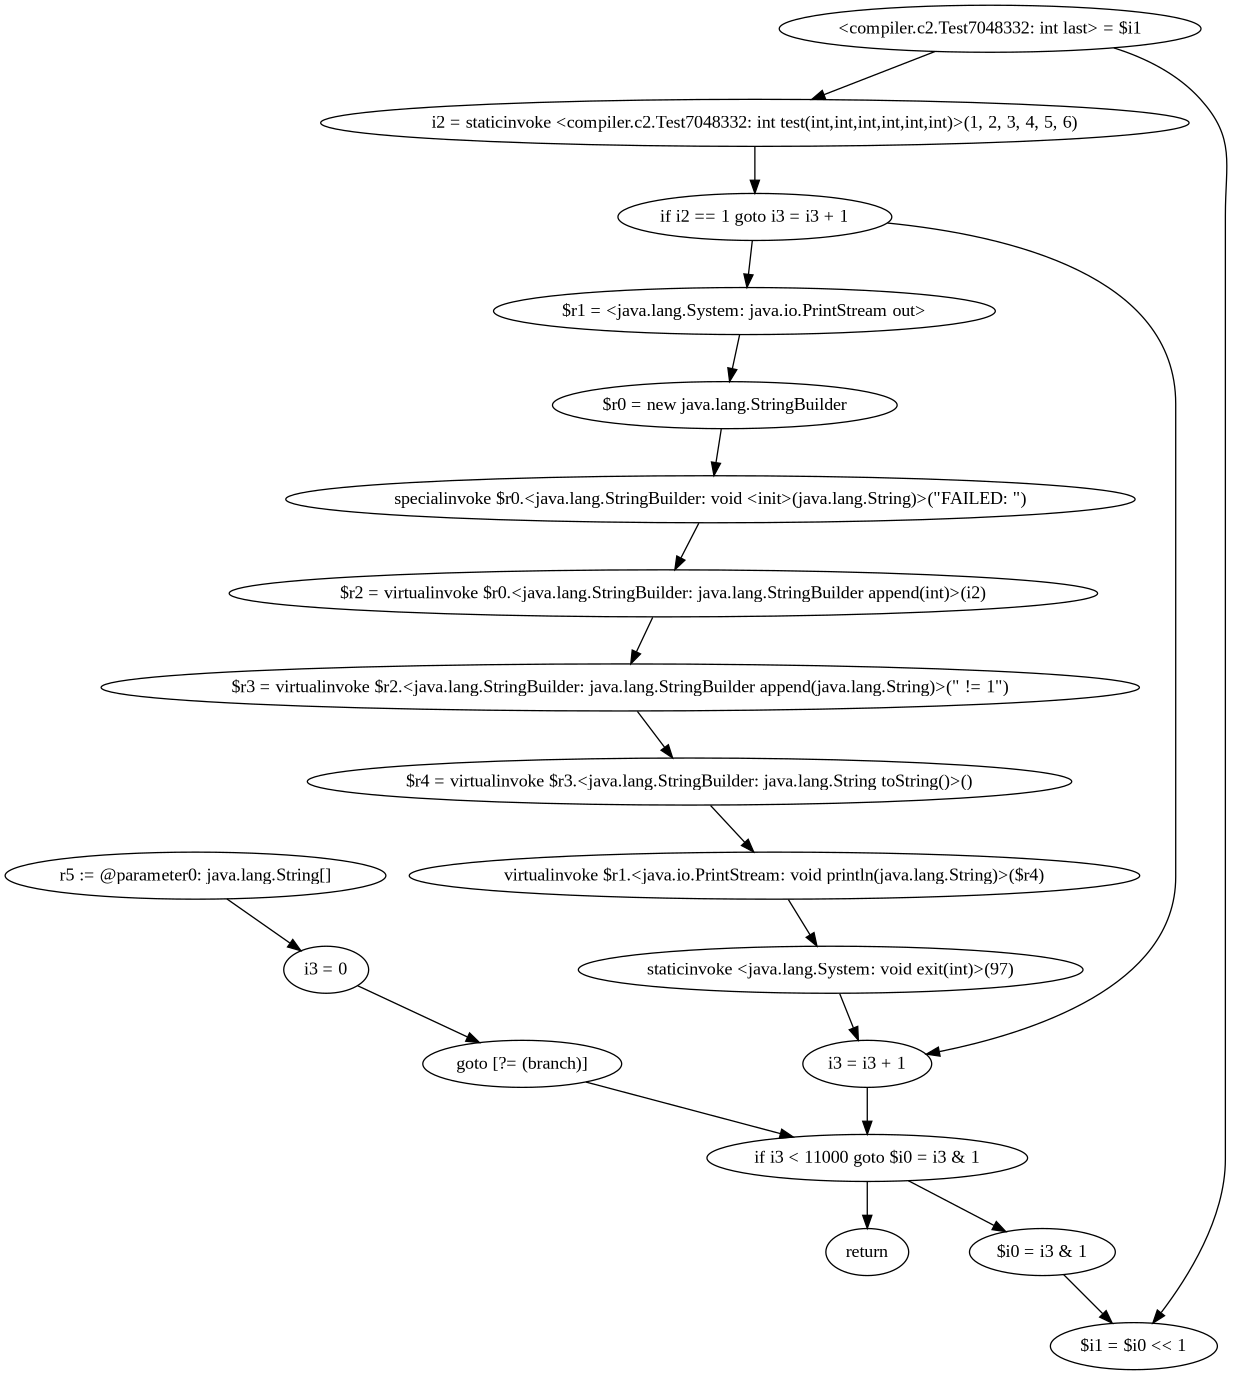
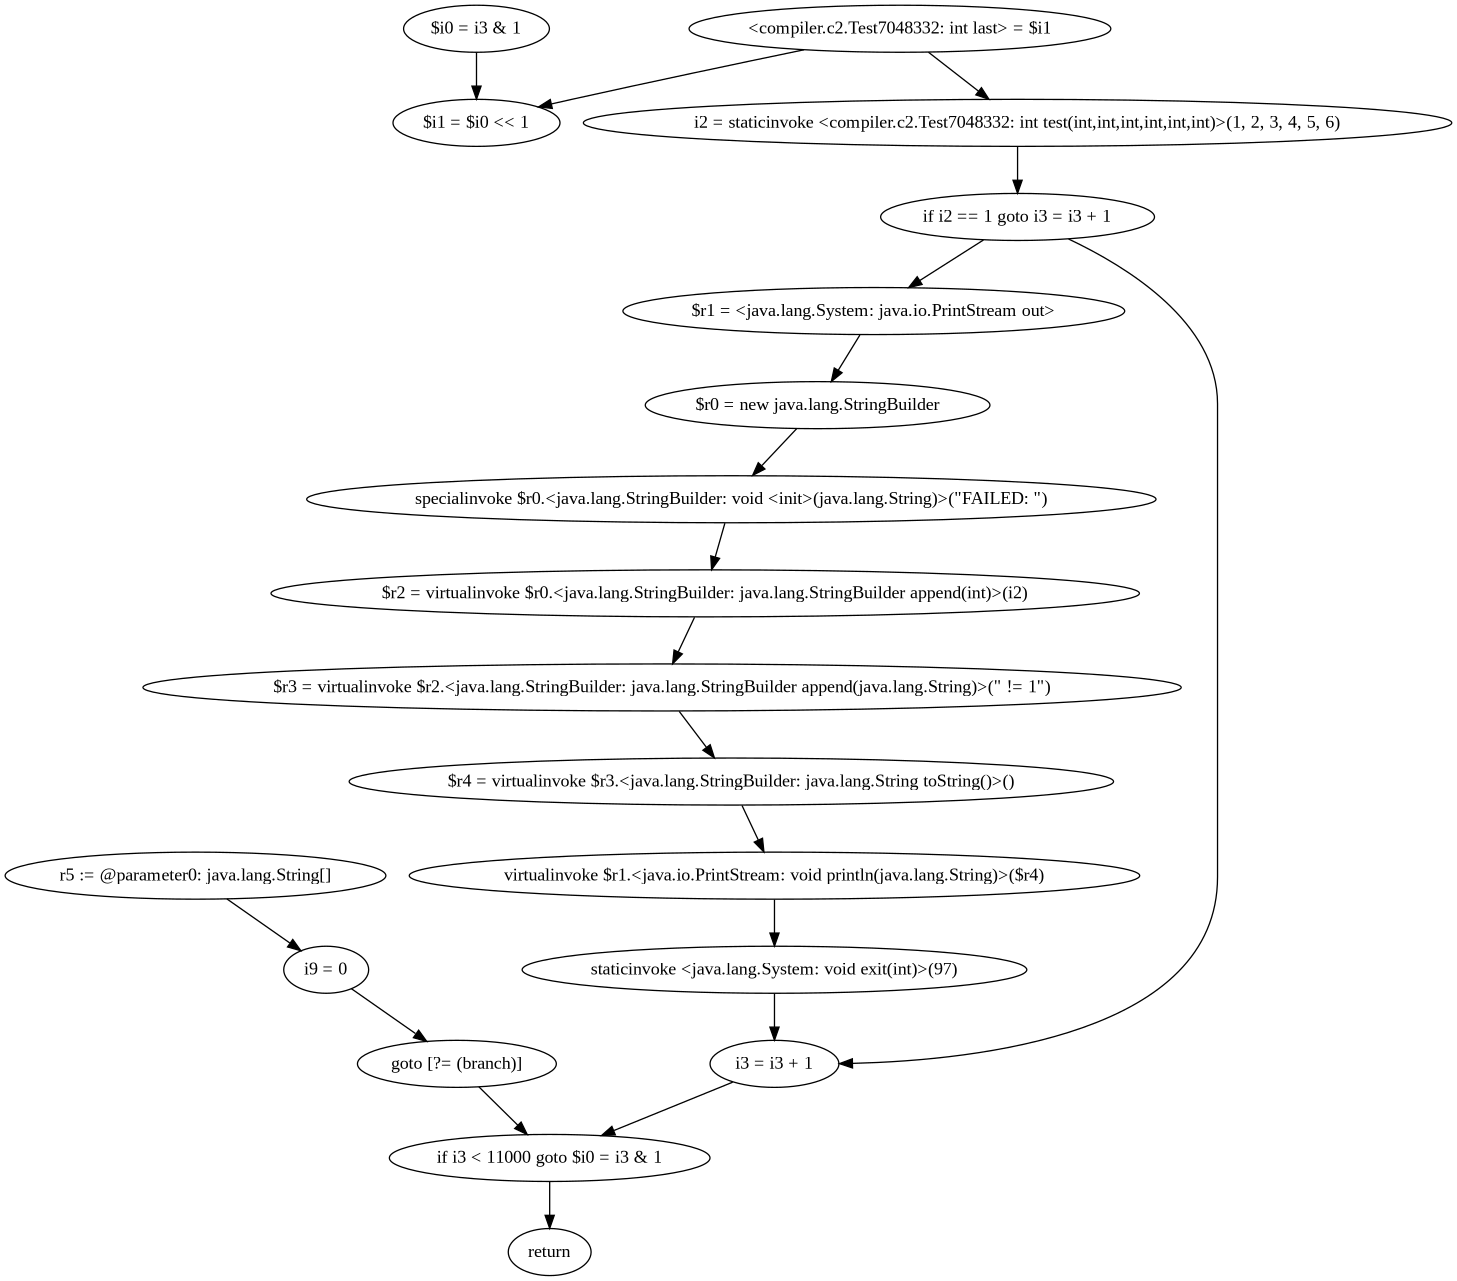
node "i3 = 0": label "i3 = 0" -> "i9 = 0"
edge "if i3 < 11000 goto $i0 = i3 & 1" -> "$i0 = i3 & 1": removed
